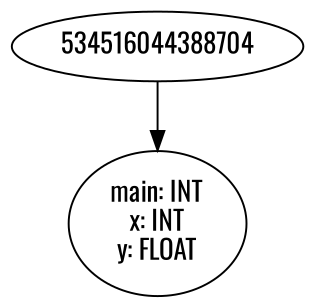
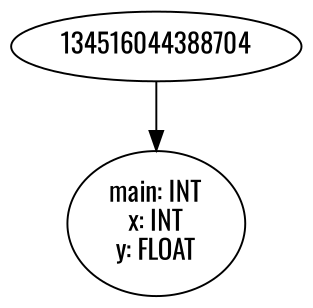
node "534516044388704": label "534516044388704" -> "134516044388704"
